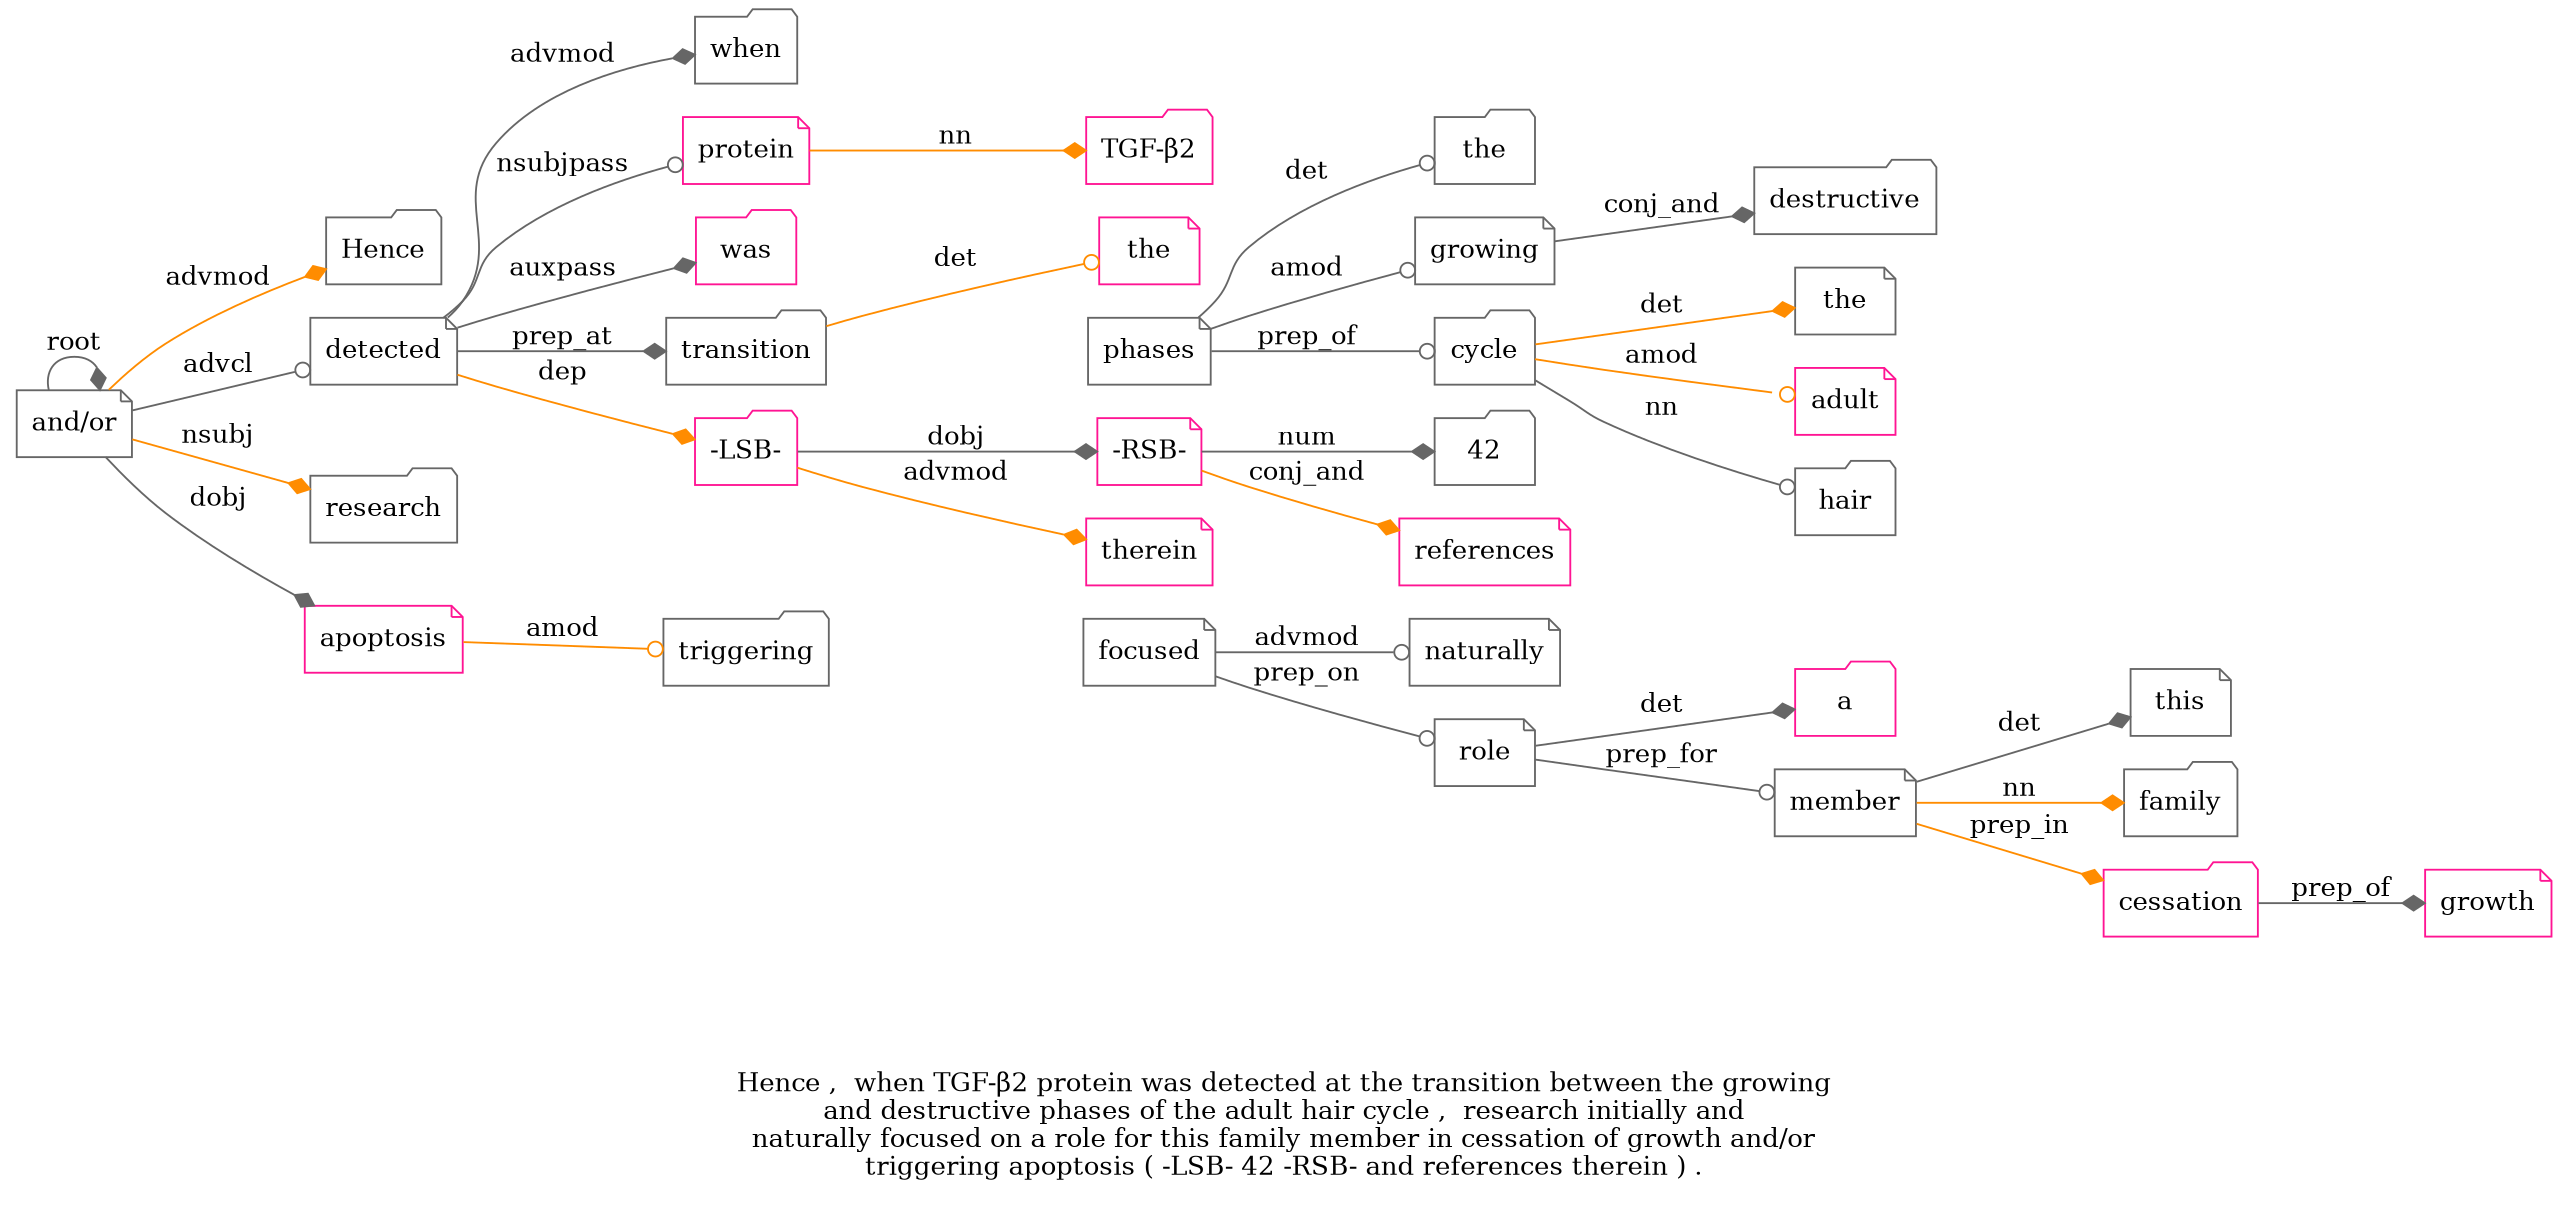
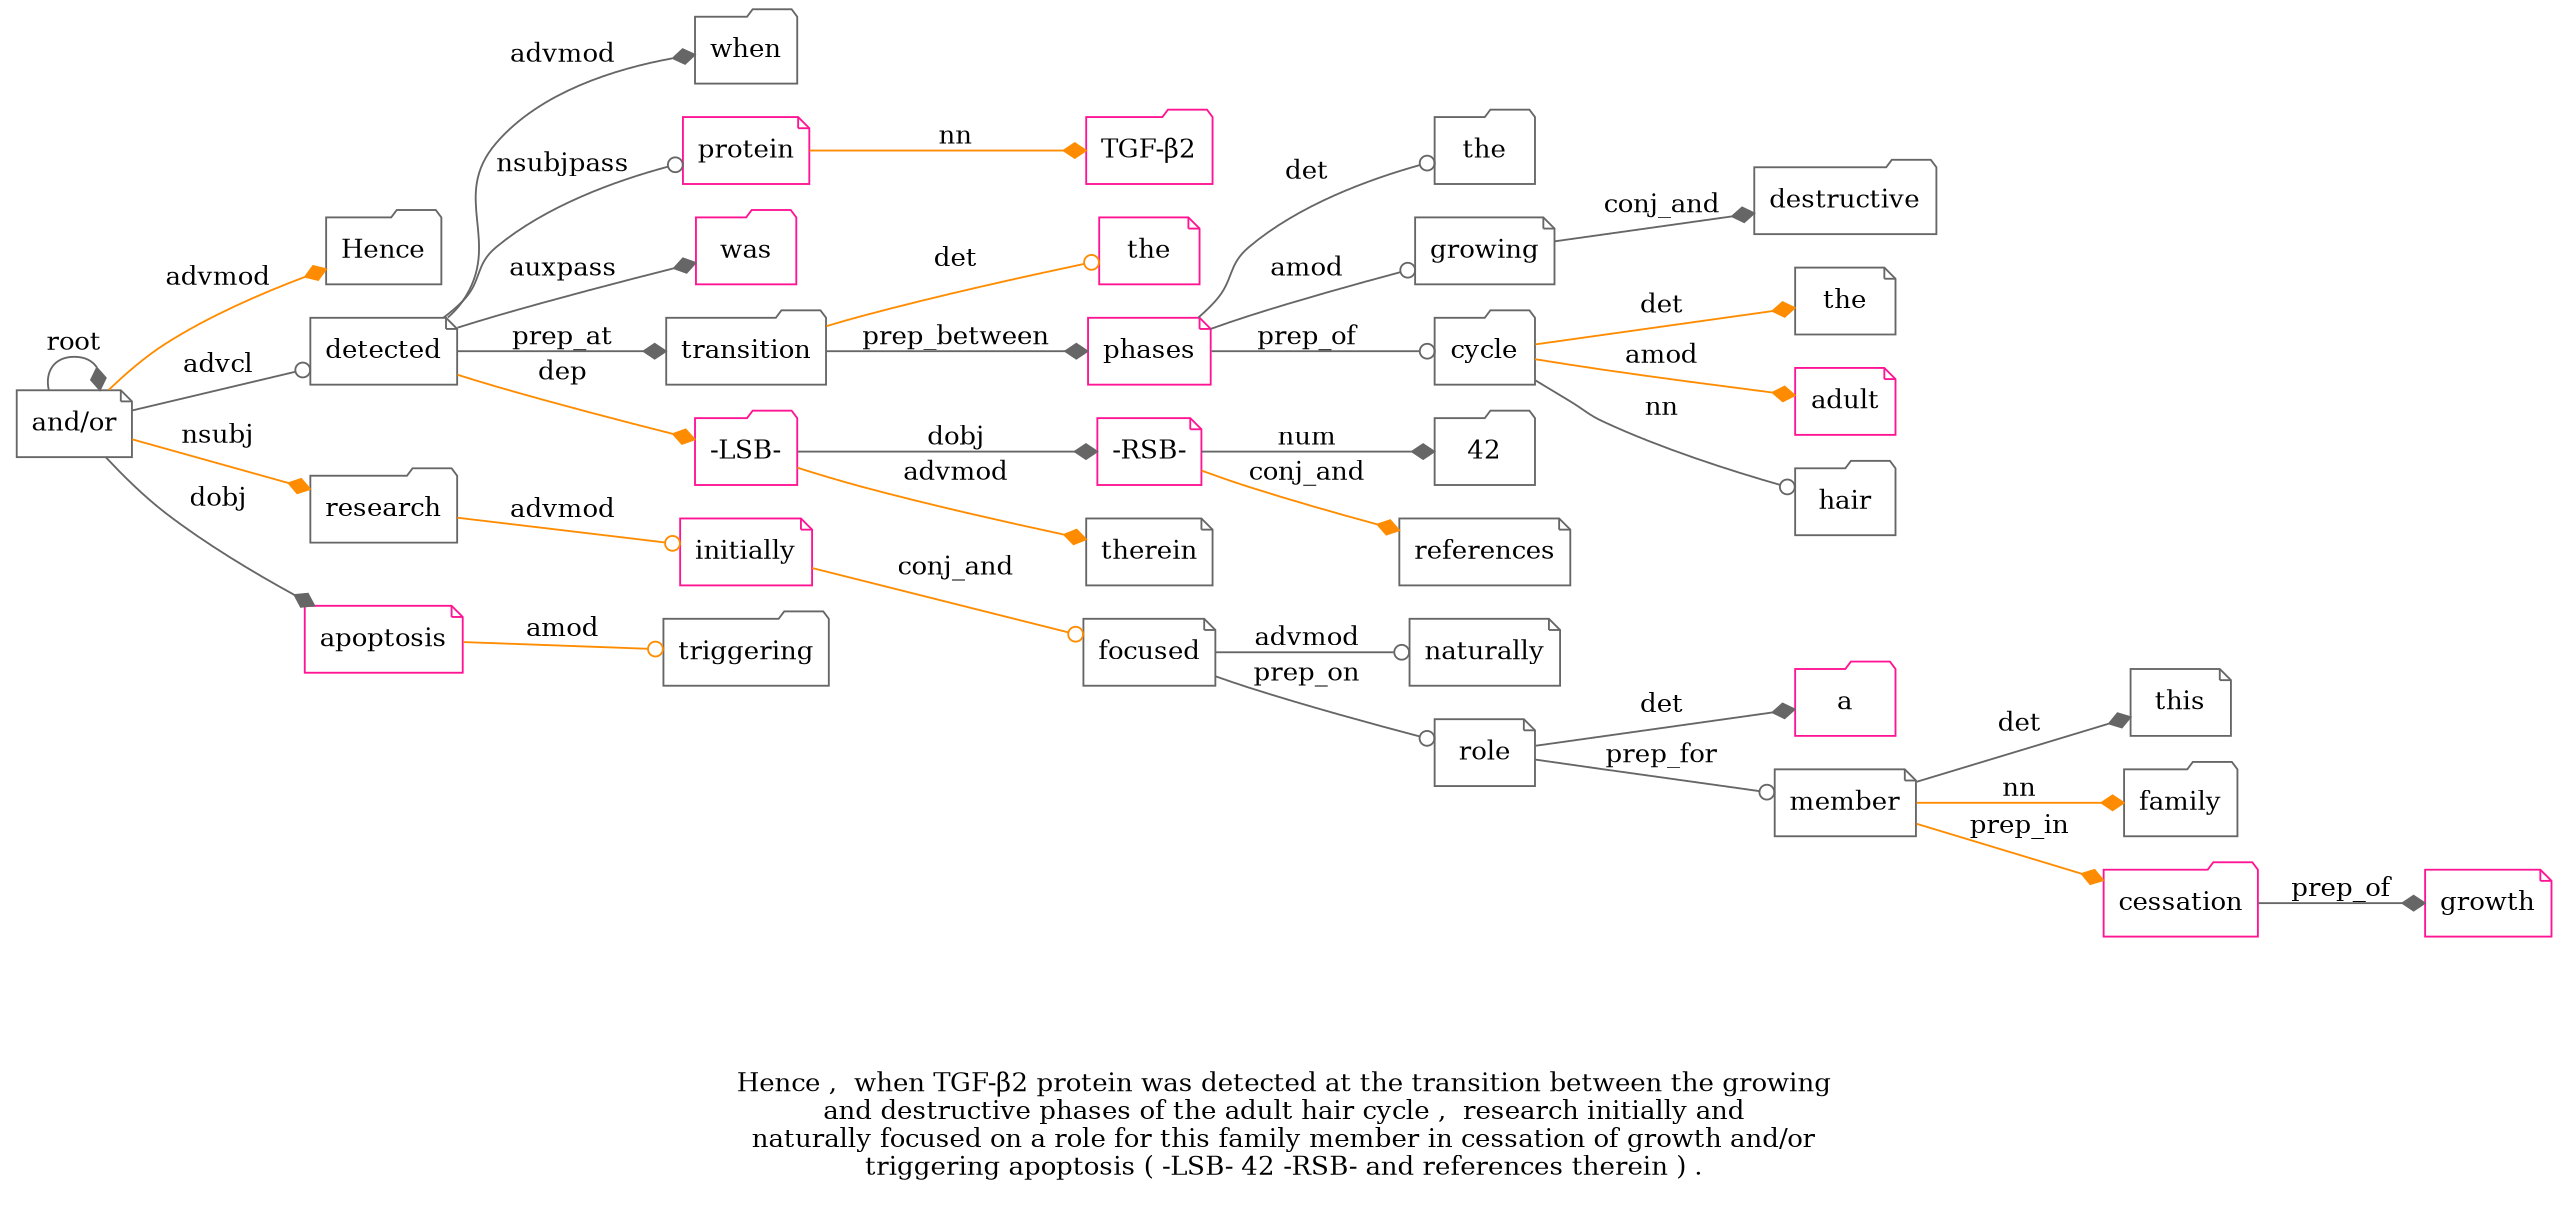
edge "transition" -> "phases": added, label "prep_between"
node "phases": color gray40 -> deeppink
edge "cycle" -> "adult": arrowhead odot -> diamond
node "initially": added
node "therein": color deeppink -> gray40
node "references": color deeppink -> gray40
